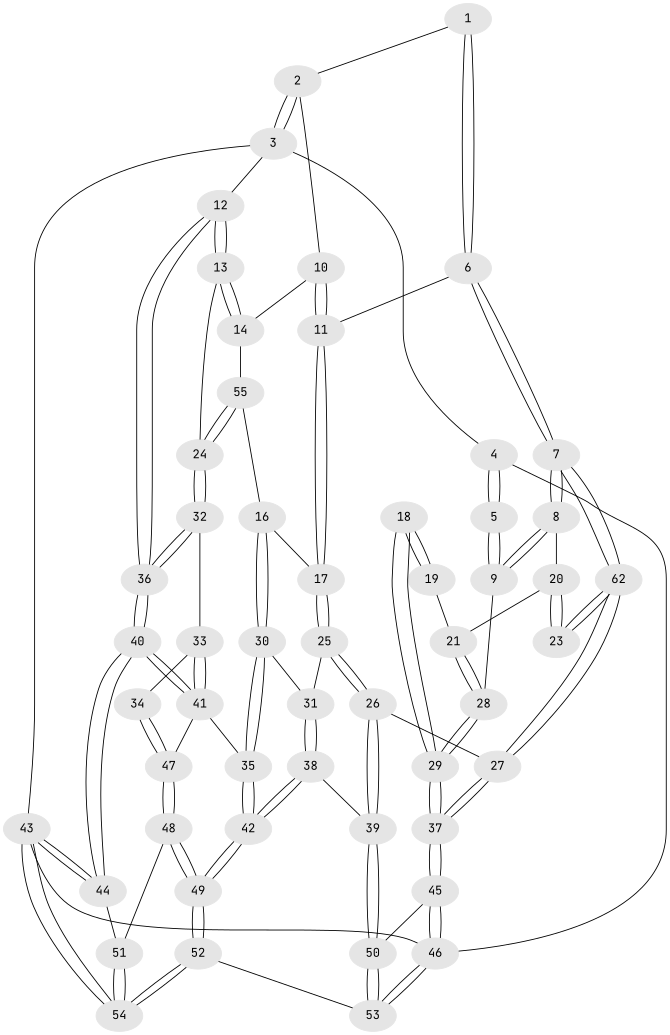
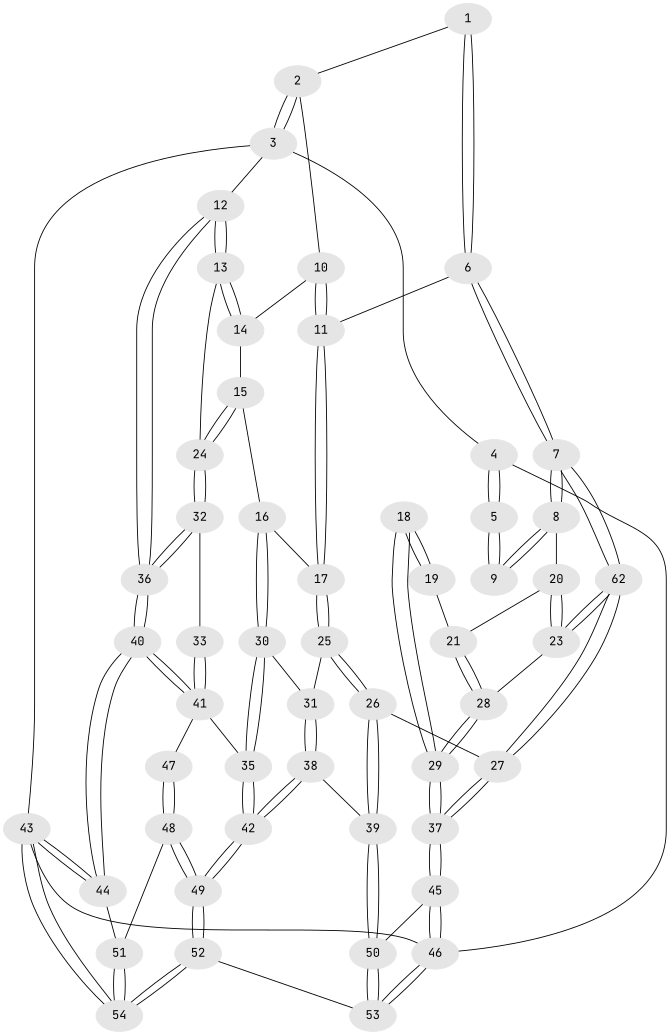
node "55": label "55" -> "15"
edge "9" -- "28": now "23" -- "28"
node "34": removed
